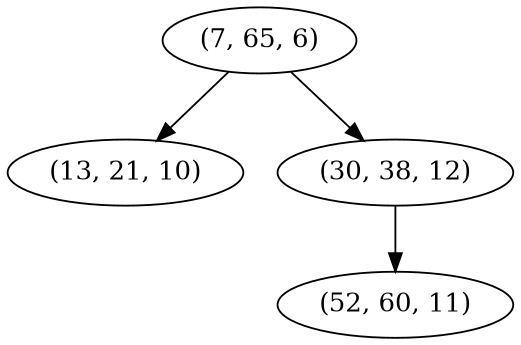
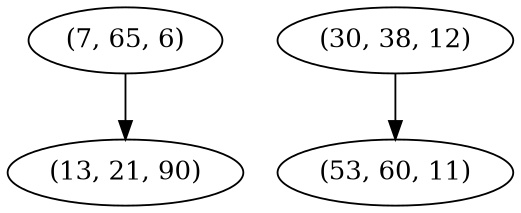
edge "(7, 65, 6)" -> "(30, 38, 12)": removed
node "(13, 21, 10)": label "(13, 21, 10)" -> "(13, 21, 90)"
node "(52, 60, 11)": label "(52, 60, 11)" -> "(53, 60, 11)"
